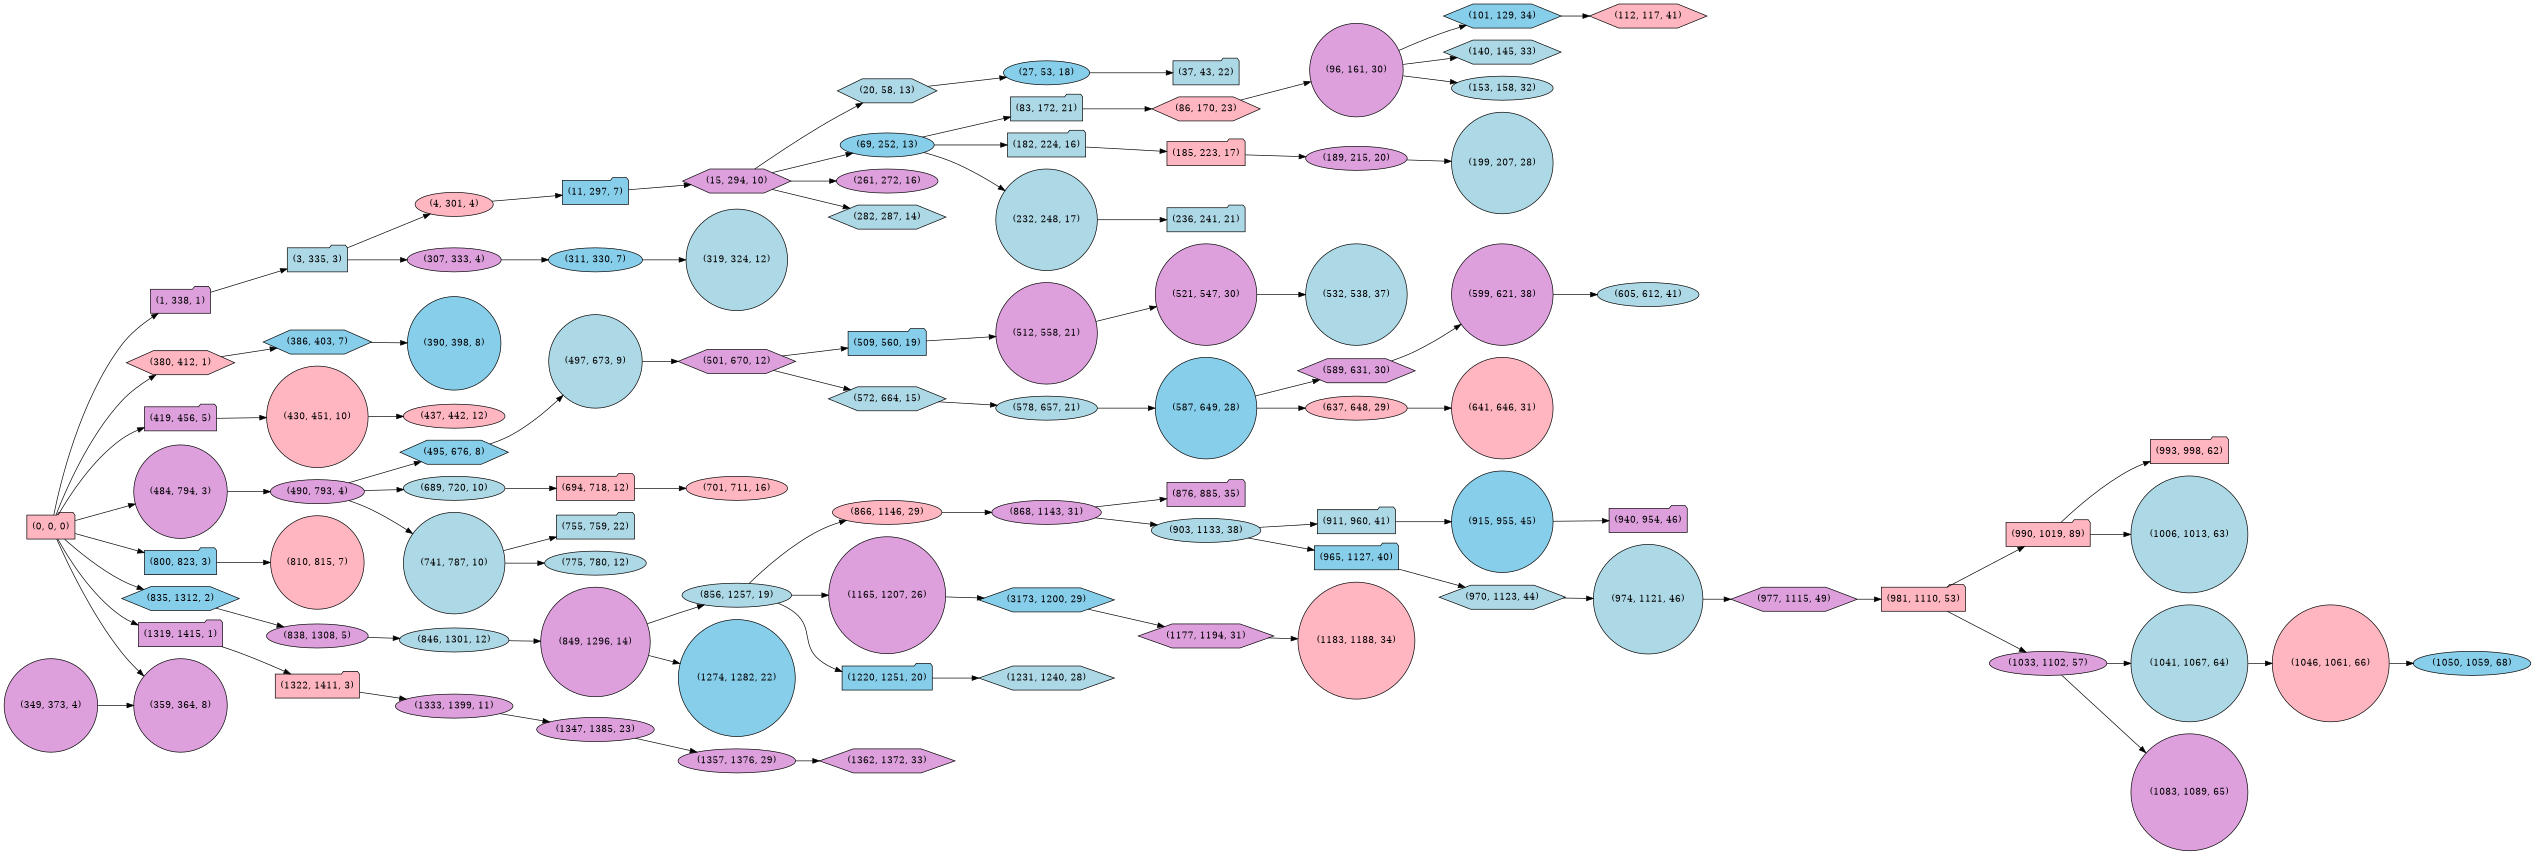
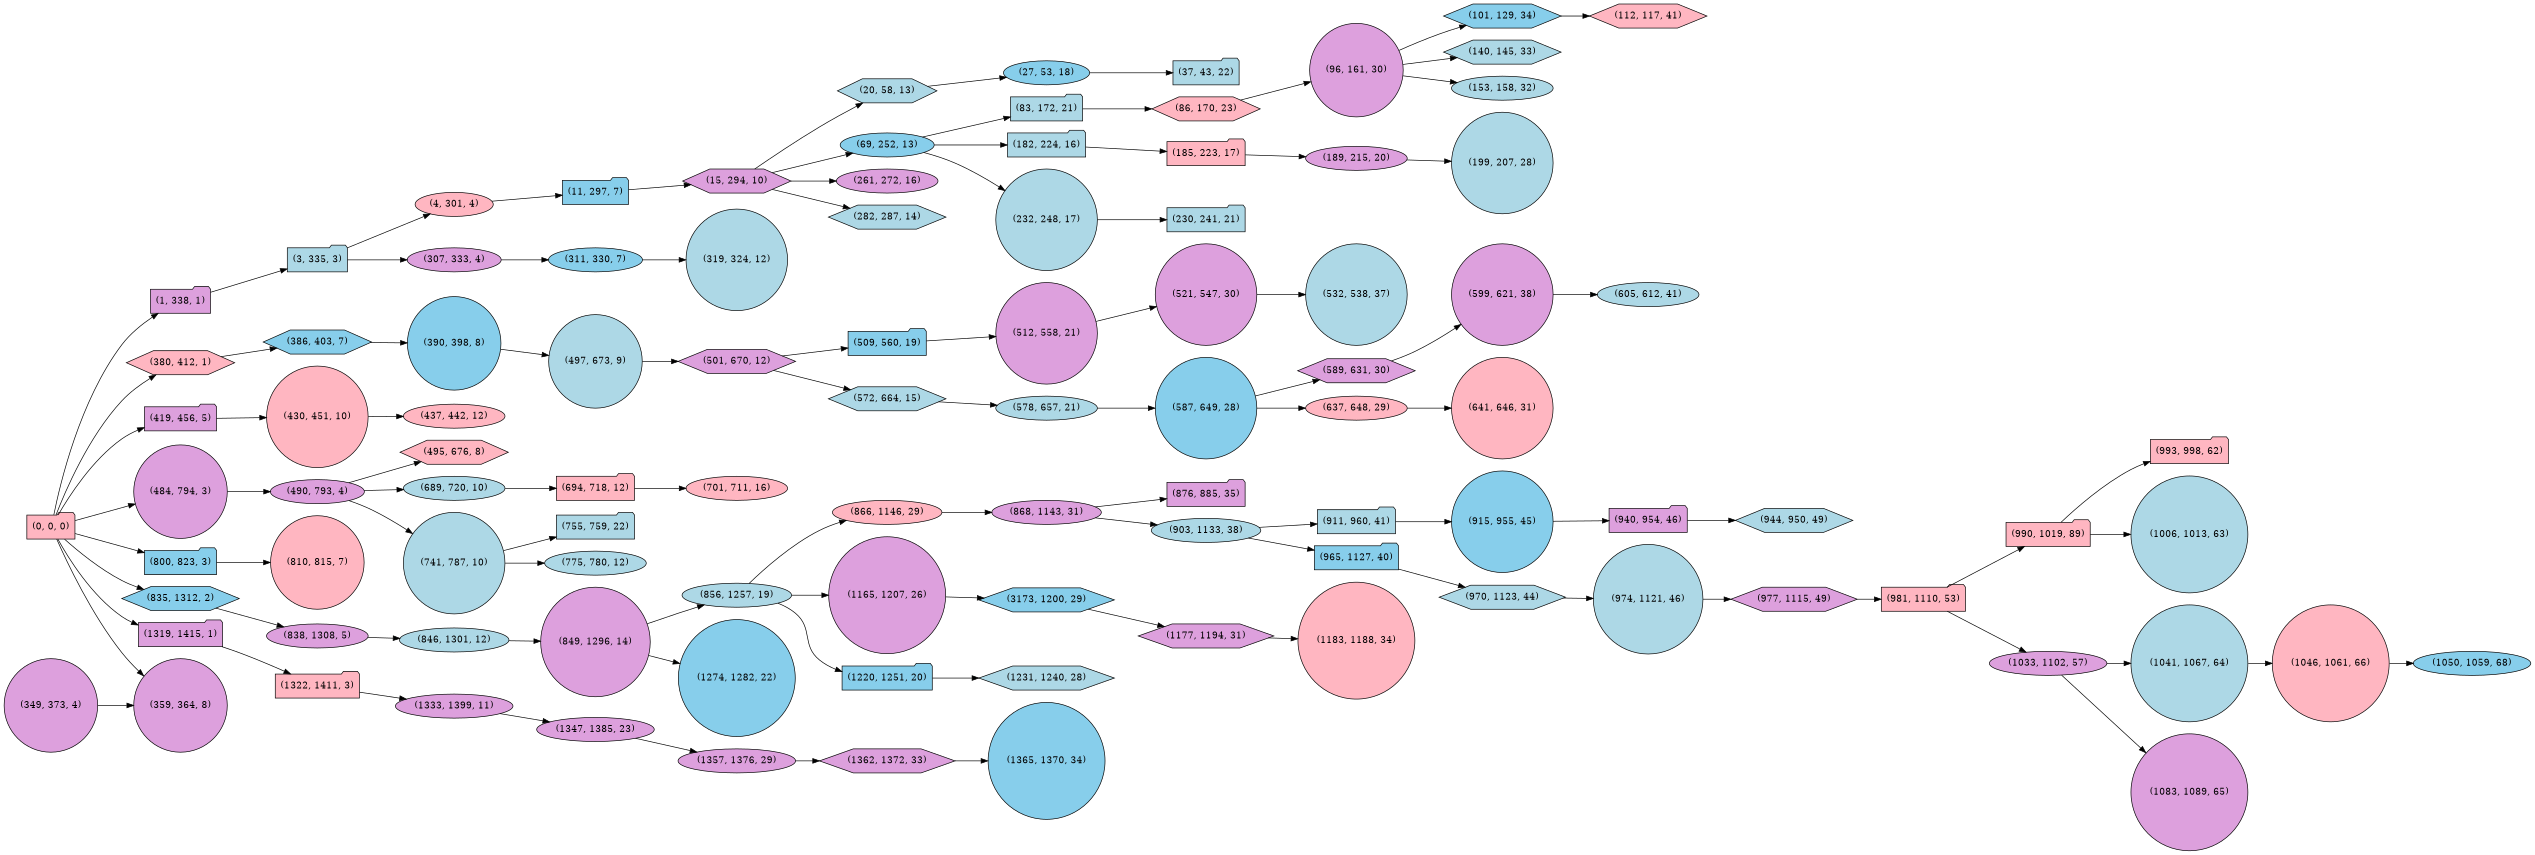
node "(236, 241, 21)": label "(236, 241, 21)" -> "(230, 241, 21)"
edge "(495, 676, 8)" -> "(497, 673, 9)": now "(390, 398, 8)" -> "(497, 673, 9)"
node "(495, 676, 8)": fillcolor skyblue -> lightpink
node "(944, 950, 49)": added
node "(1365, 1370, 34)": added
